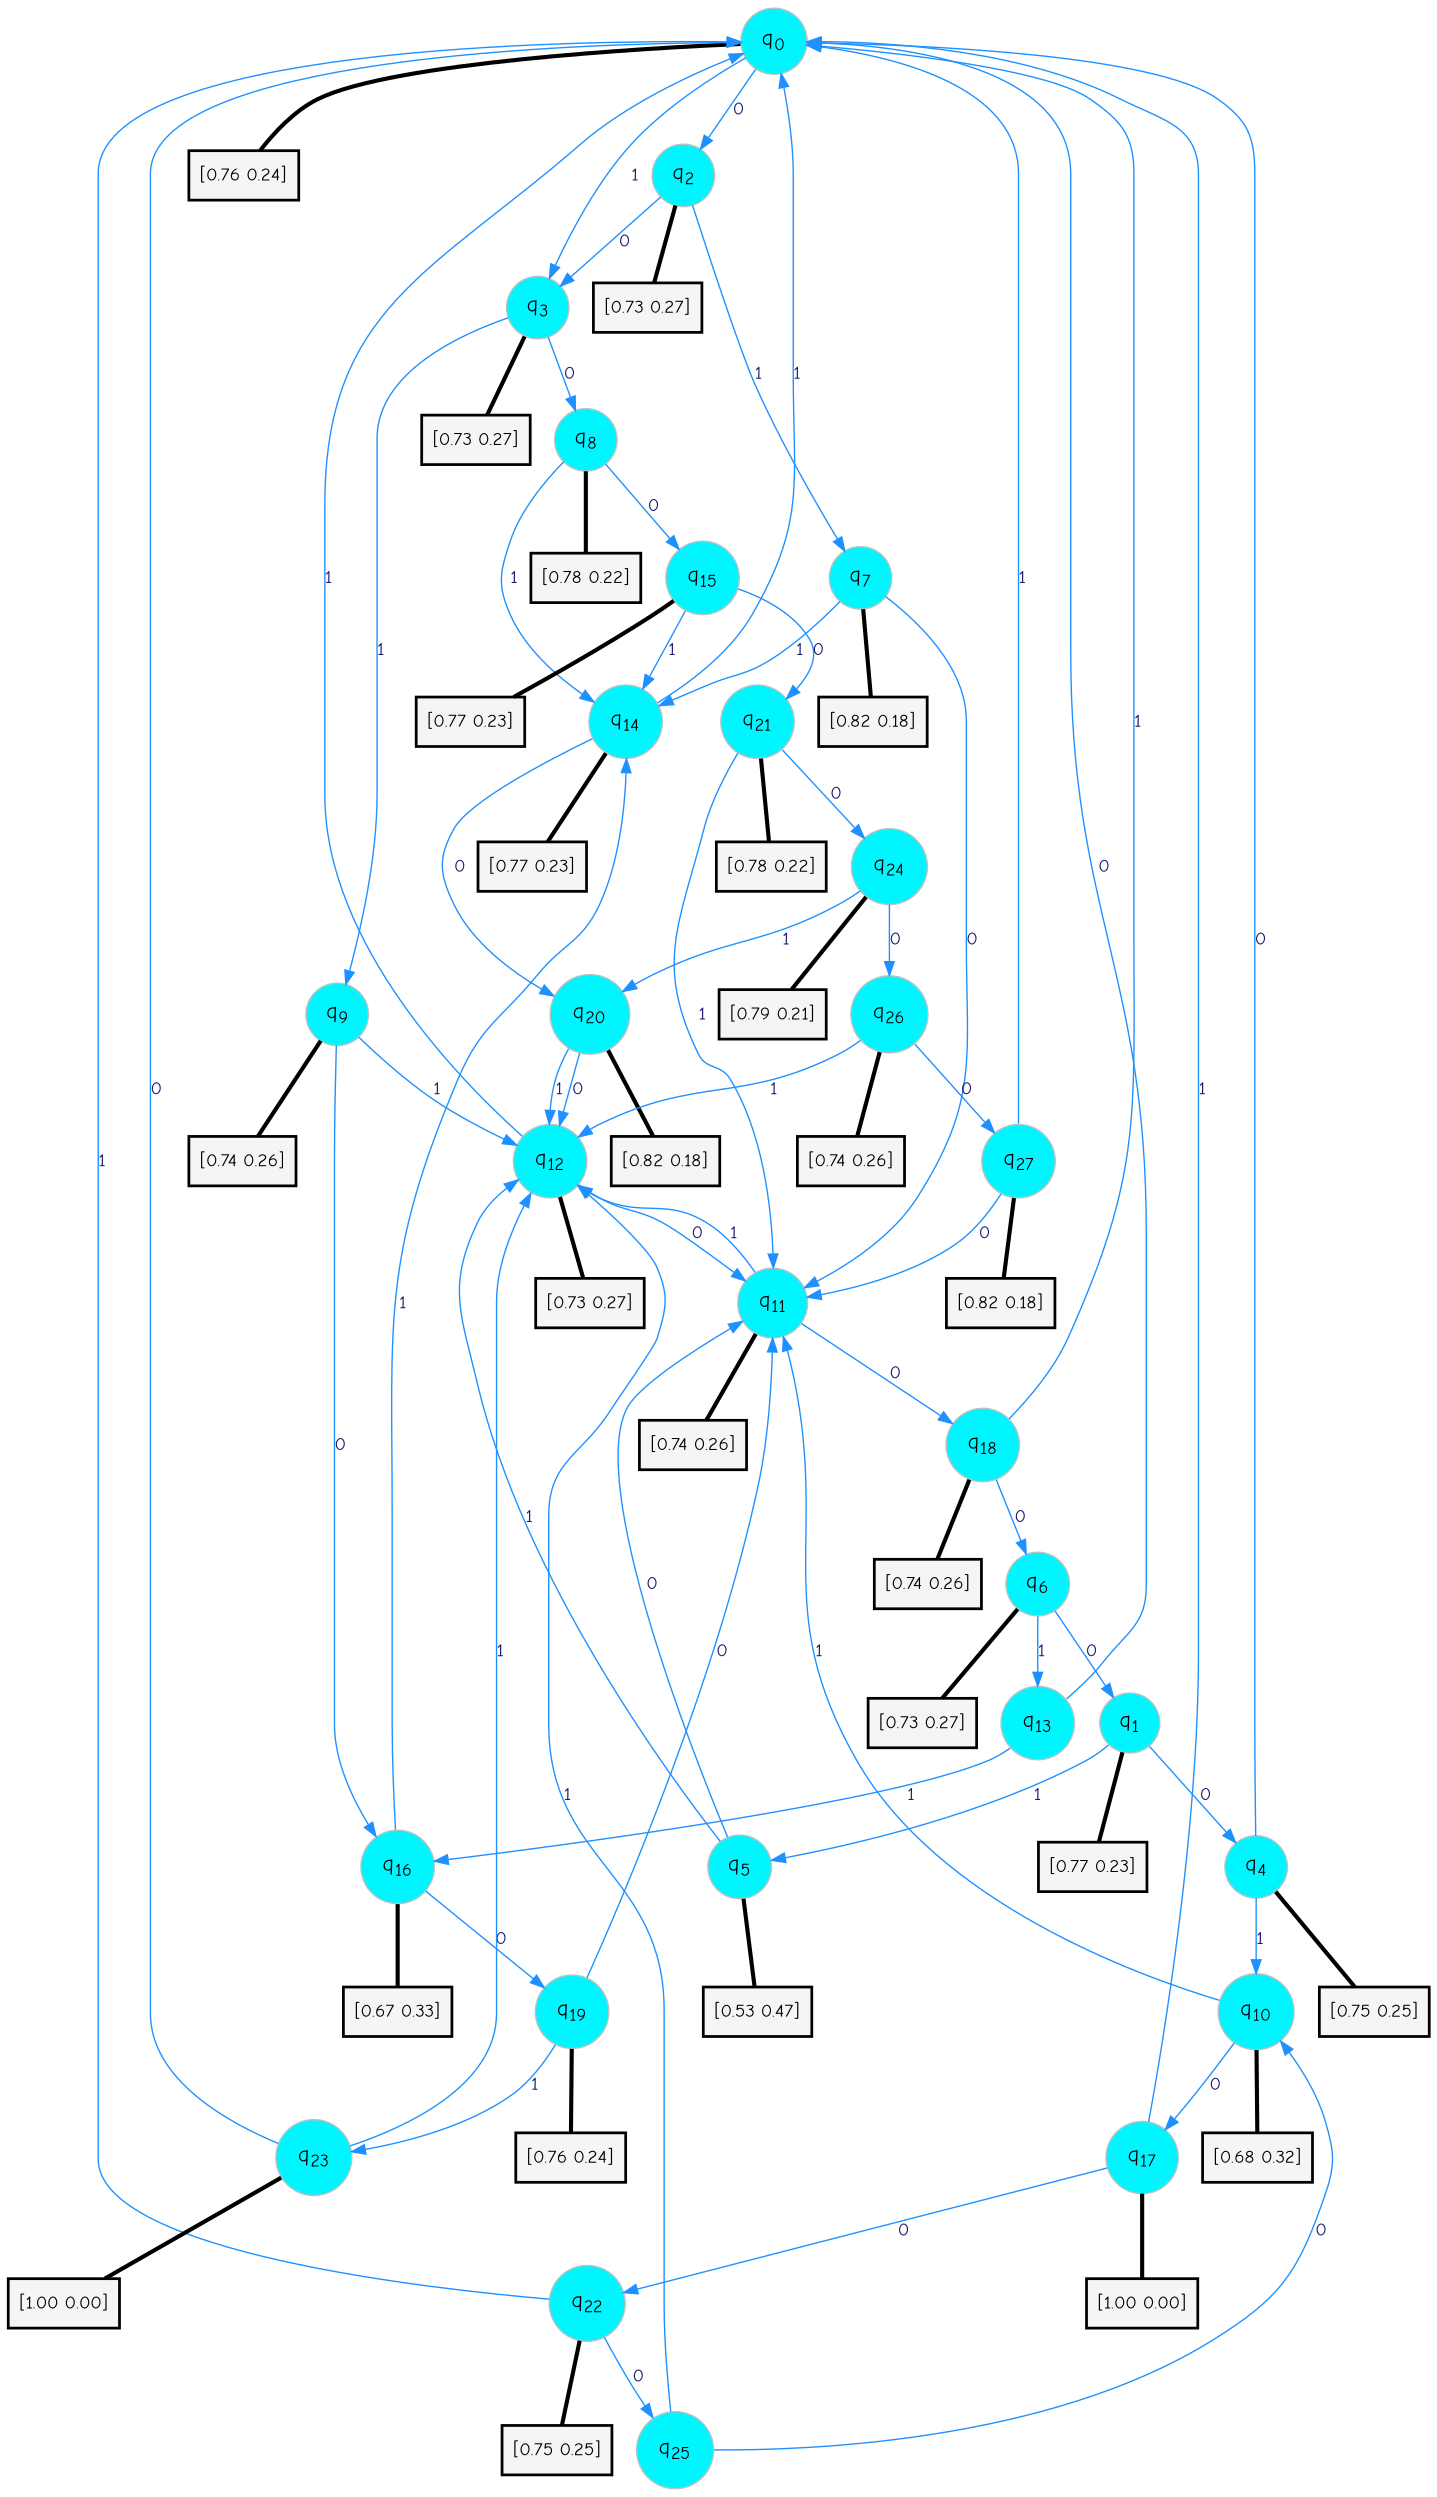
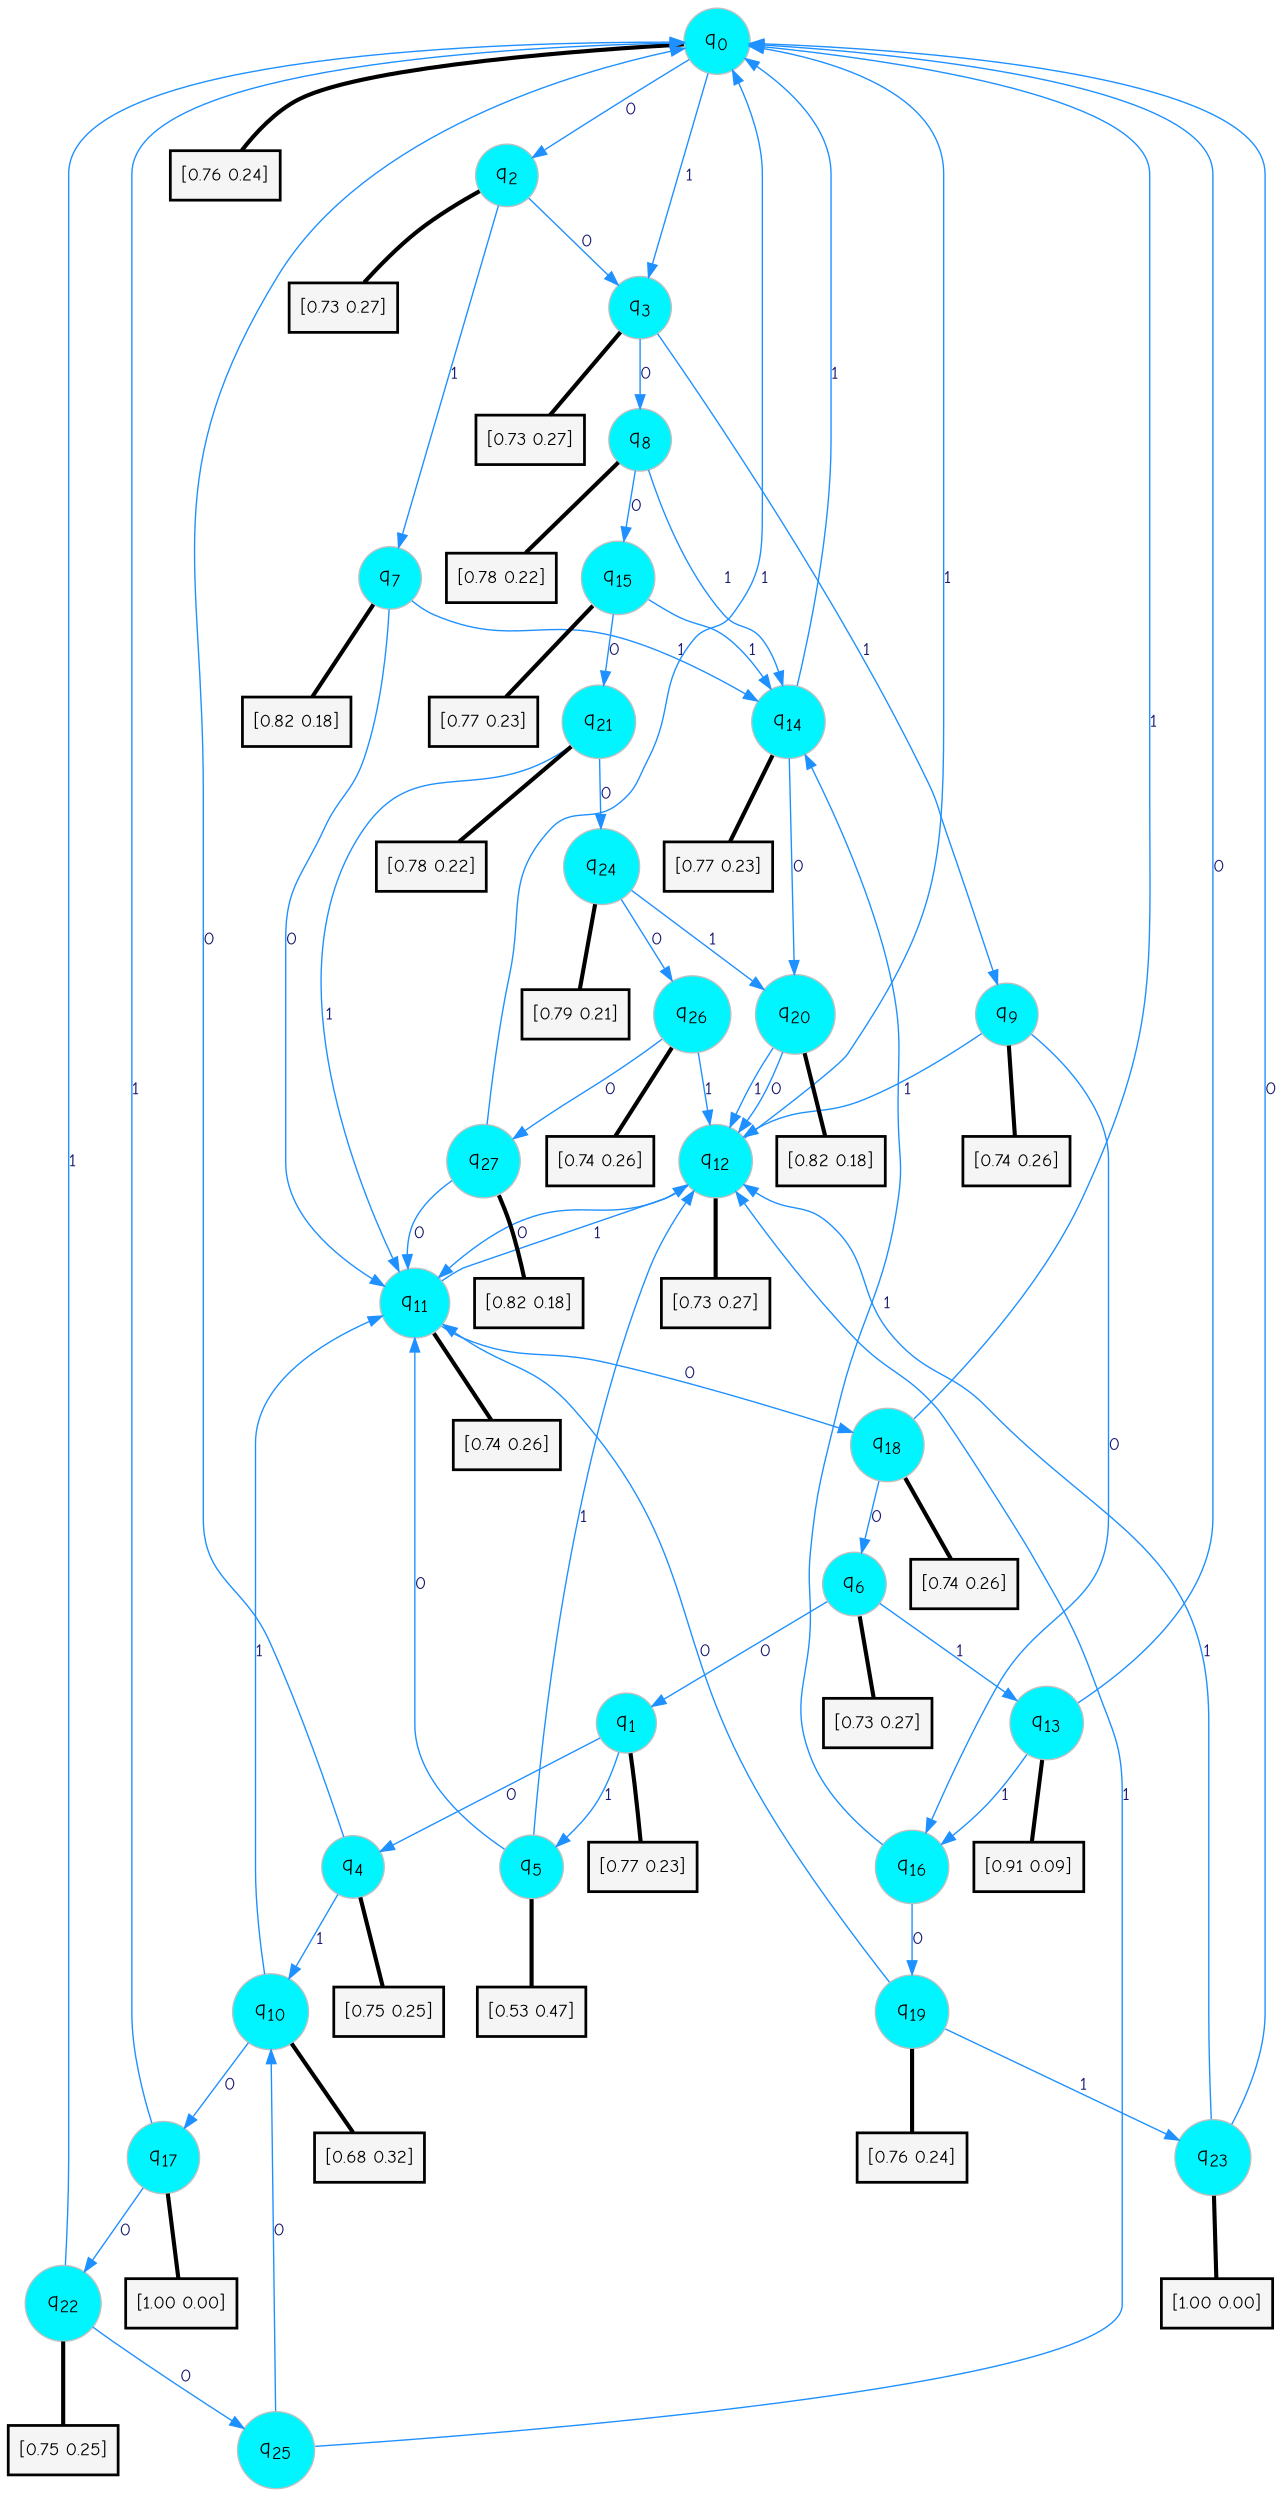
node "[0.91 0.09]": added
node "[0.67 0.33]": removed
